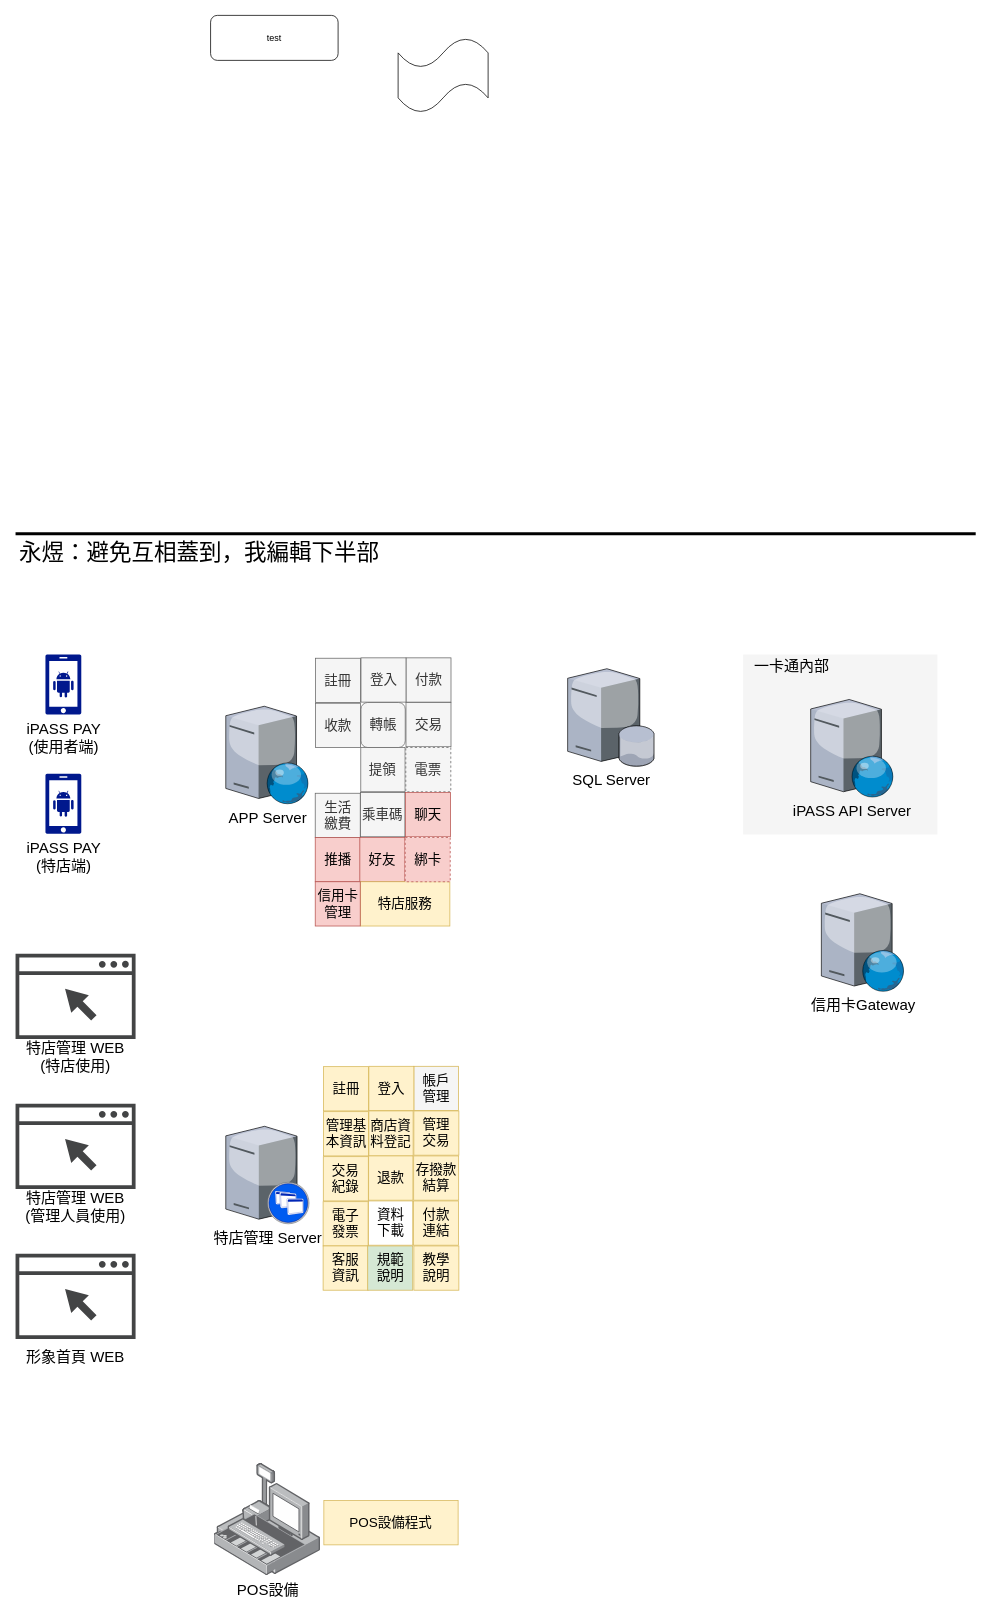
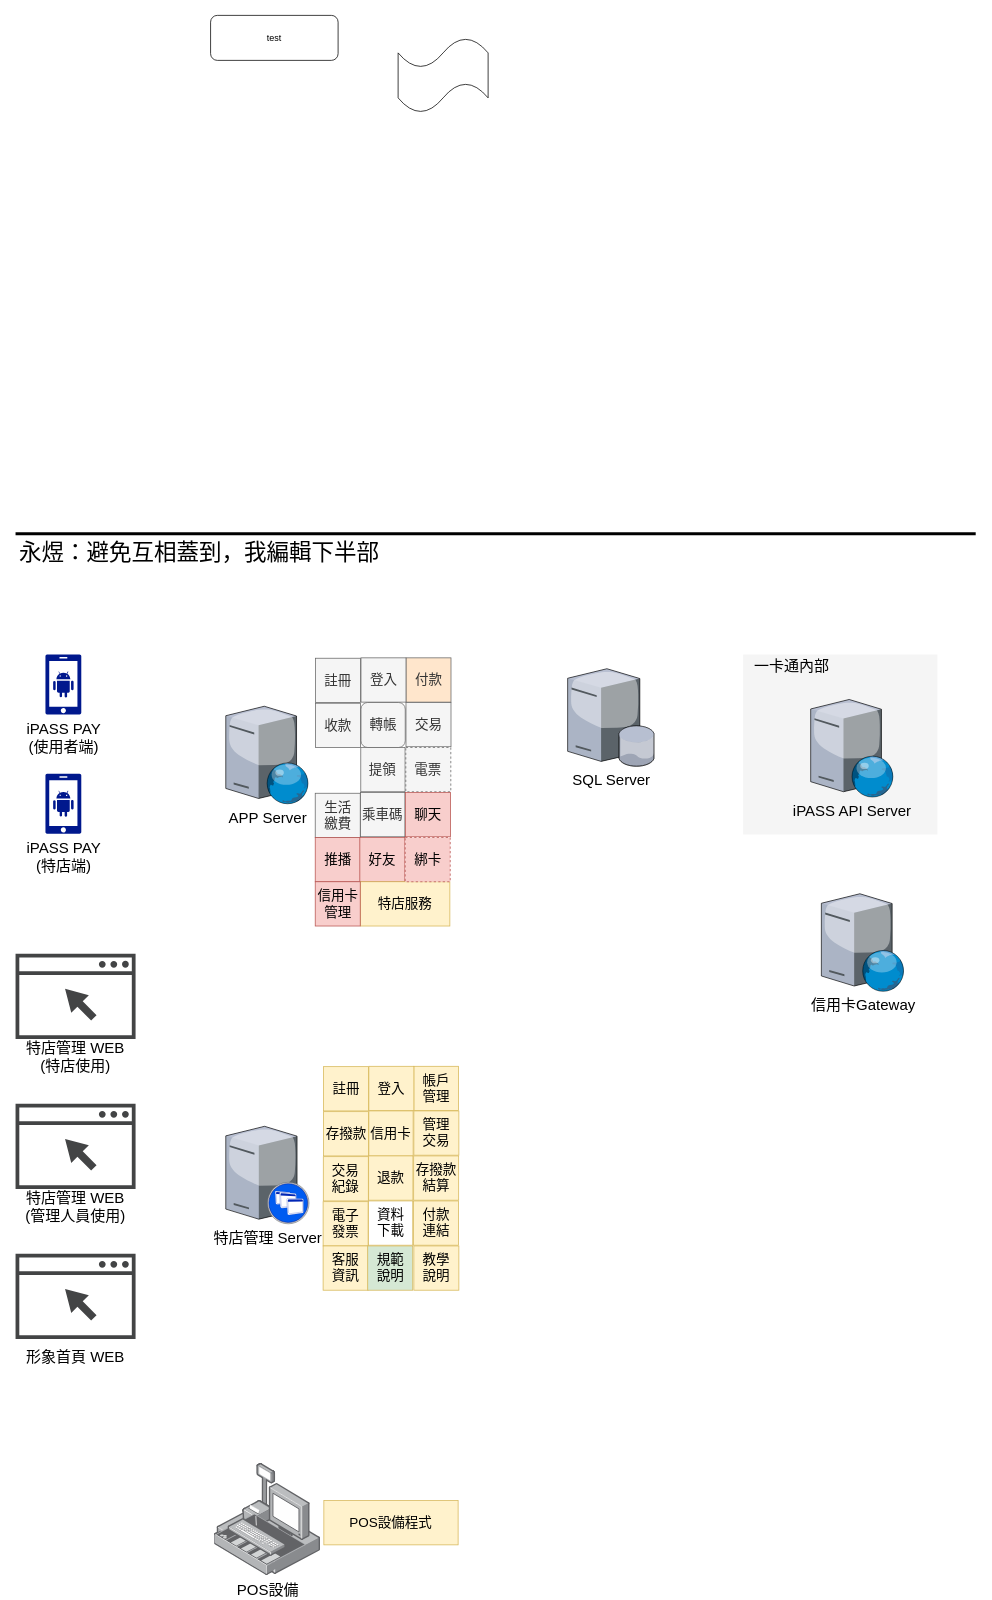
node "付款": fillcolor #f5f5f5 -> #ffe6cc
node "帳戶 管理": fillcolor #f5f5f5 -> #fff2cc
node "管理基本資訊": label "管理基本資訊" -> "存撥款"
node "商店資料登記": label "商店資料登記" -> "信用卡"
